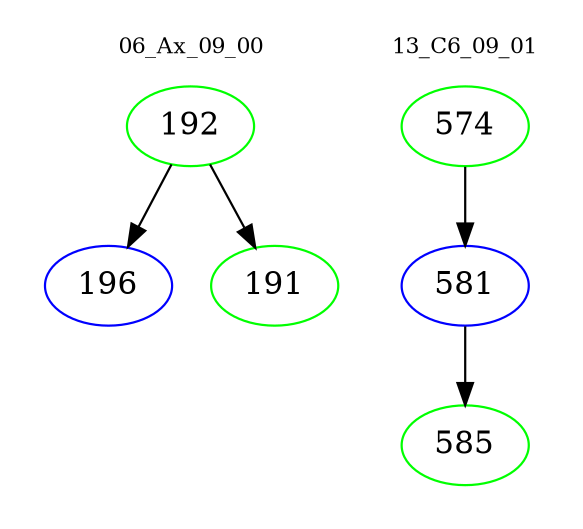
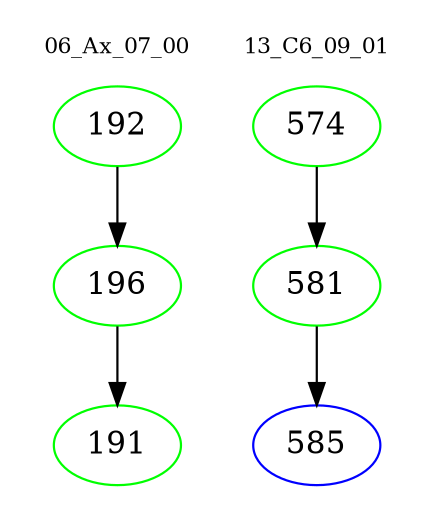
cluster "06_Ax_09_00": label "06_Ax_09_00" -> "06_Ax_07_00"
edge "192" -> "191": now "196" -> "191"
node "196": color blue -> green
node "581": color blue -> green
node "585": color green -> blue
